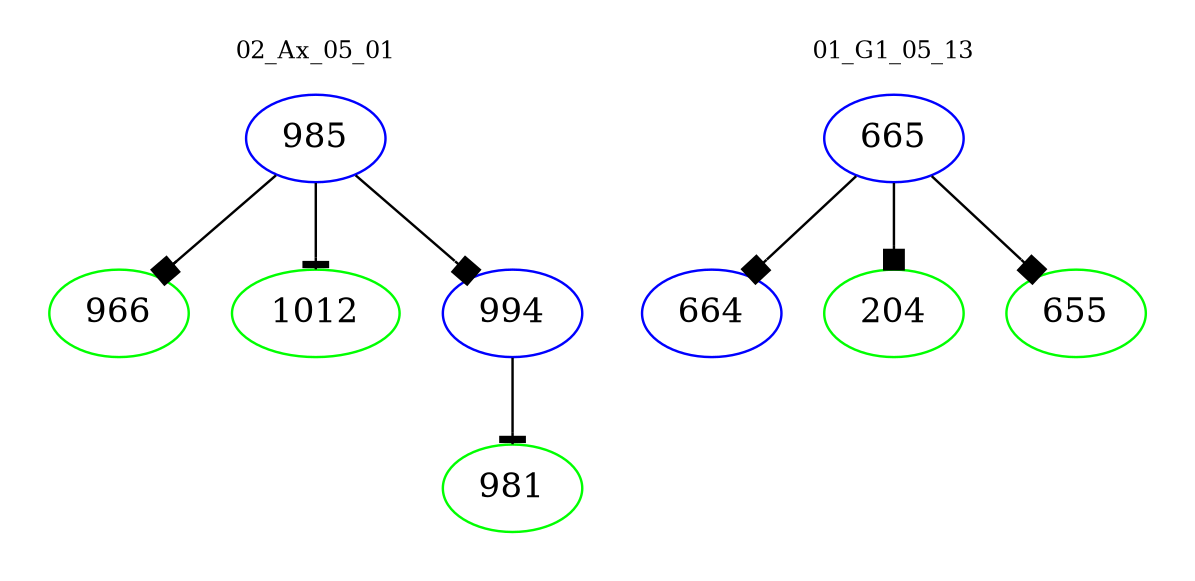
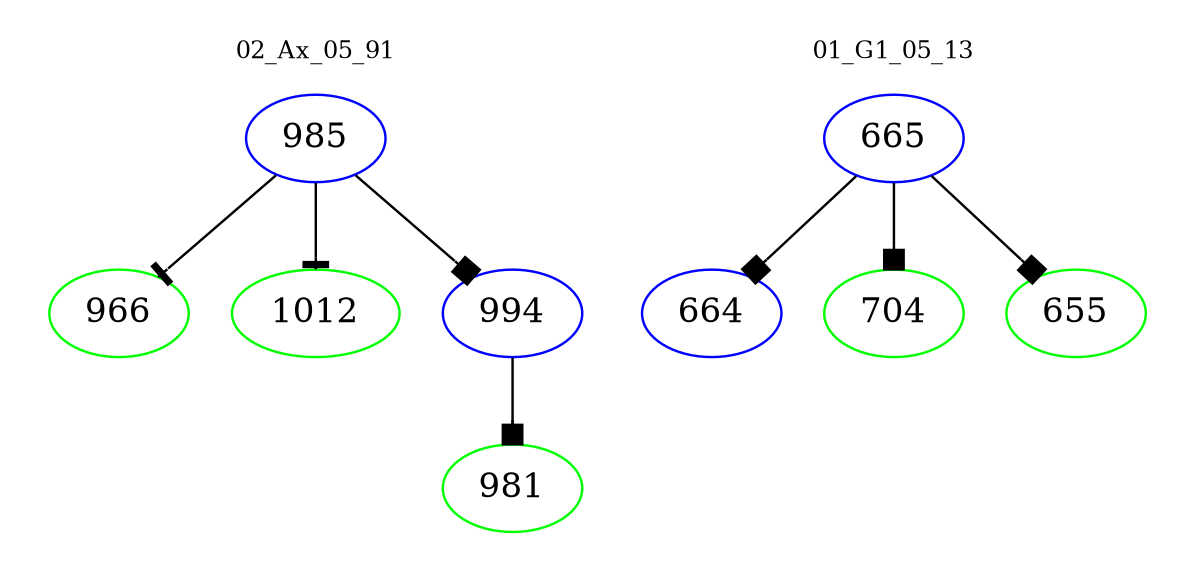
cluster "02_Ax_05_01": label "02_Ax_05_01" -> "02_Ax_05_91"
edge "985" -> "966": arrowhead box -> tee
node "204": label "204" -> "704"
edge "994" -> "981": arrowhead tee -> box
